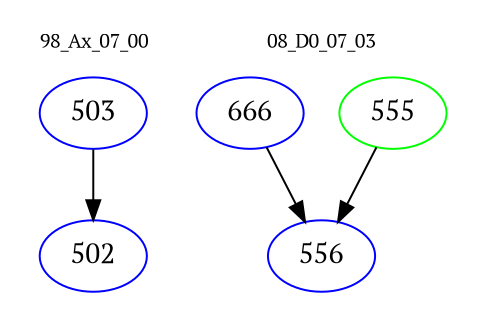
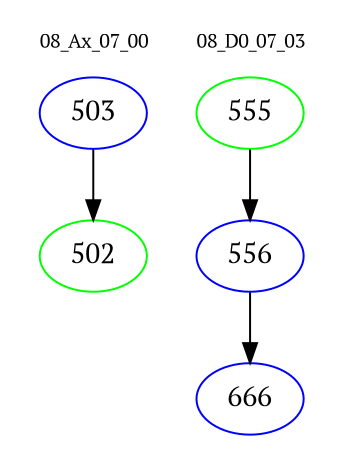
cluster "98_Ax_07_00": label "98_Ax_07_00" -> "08_Ax_07_00"
edge "666" -> "556": reversed
node "502": color blue -> green
